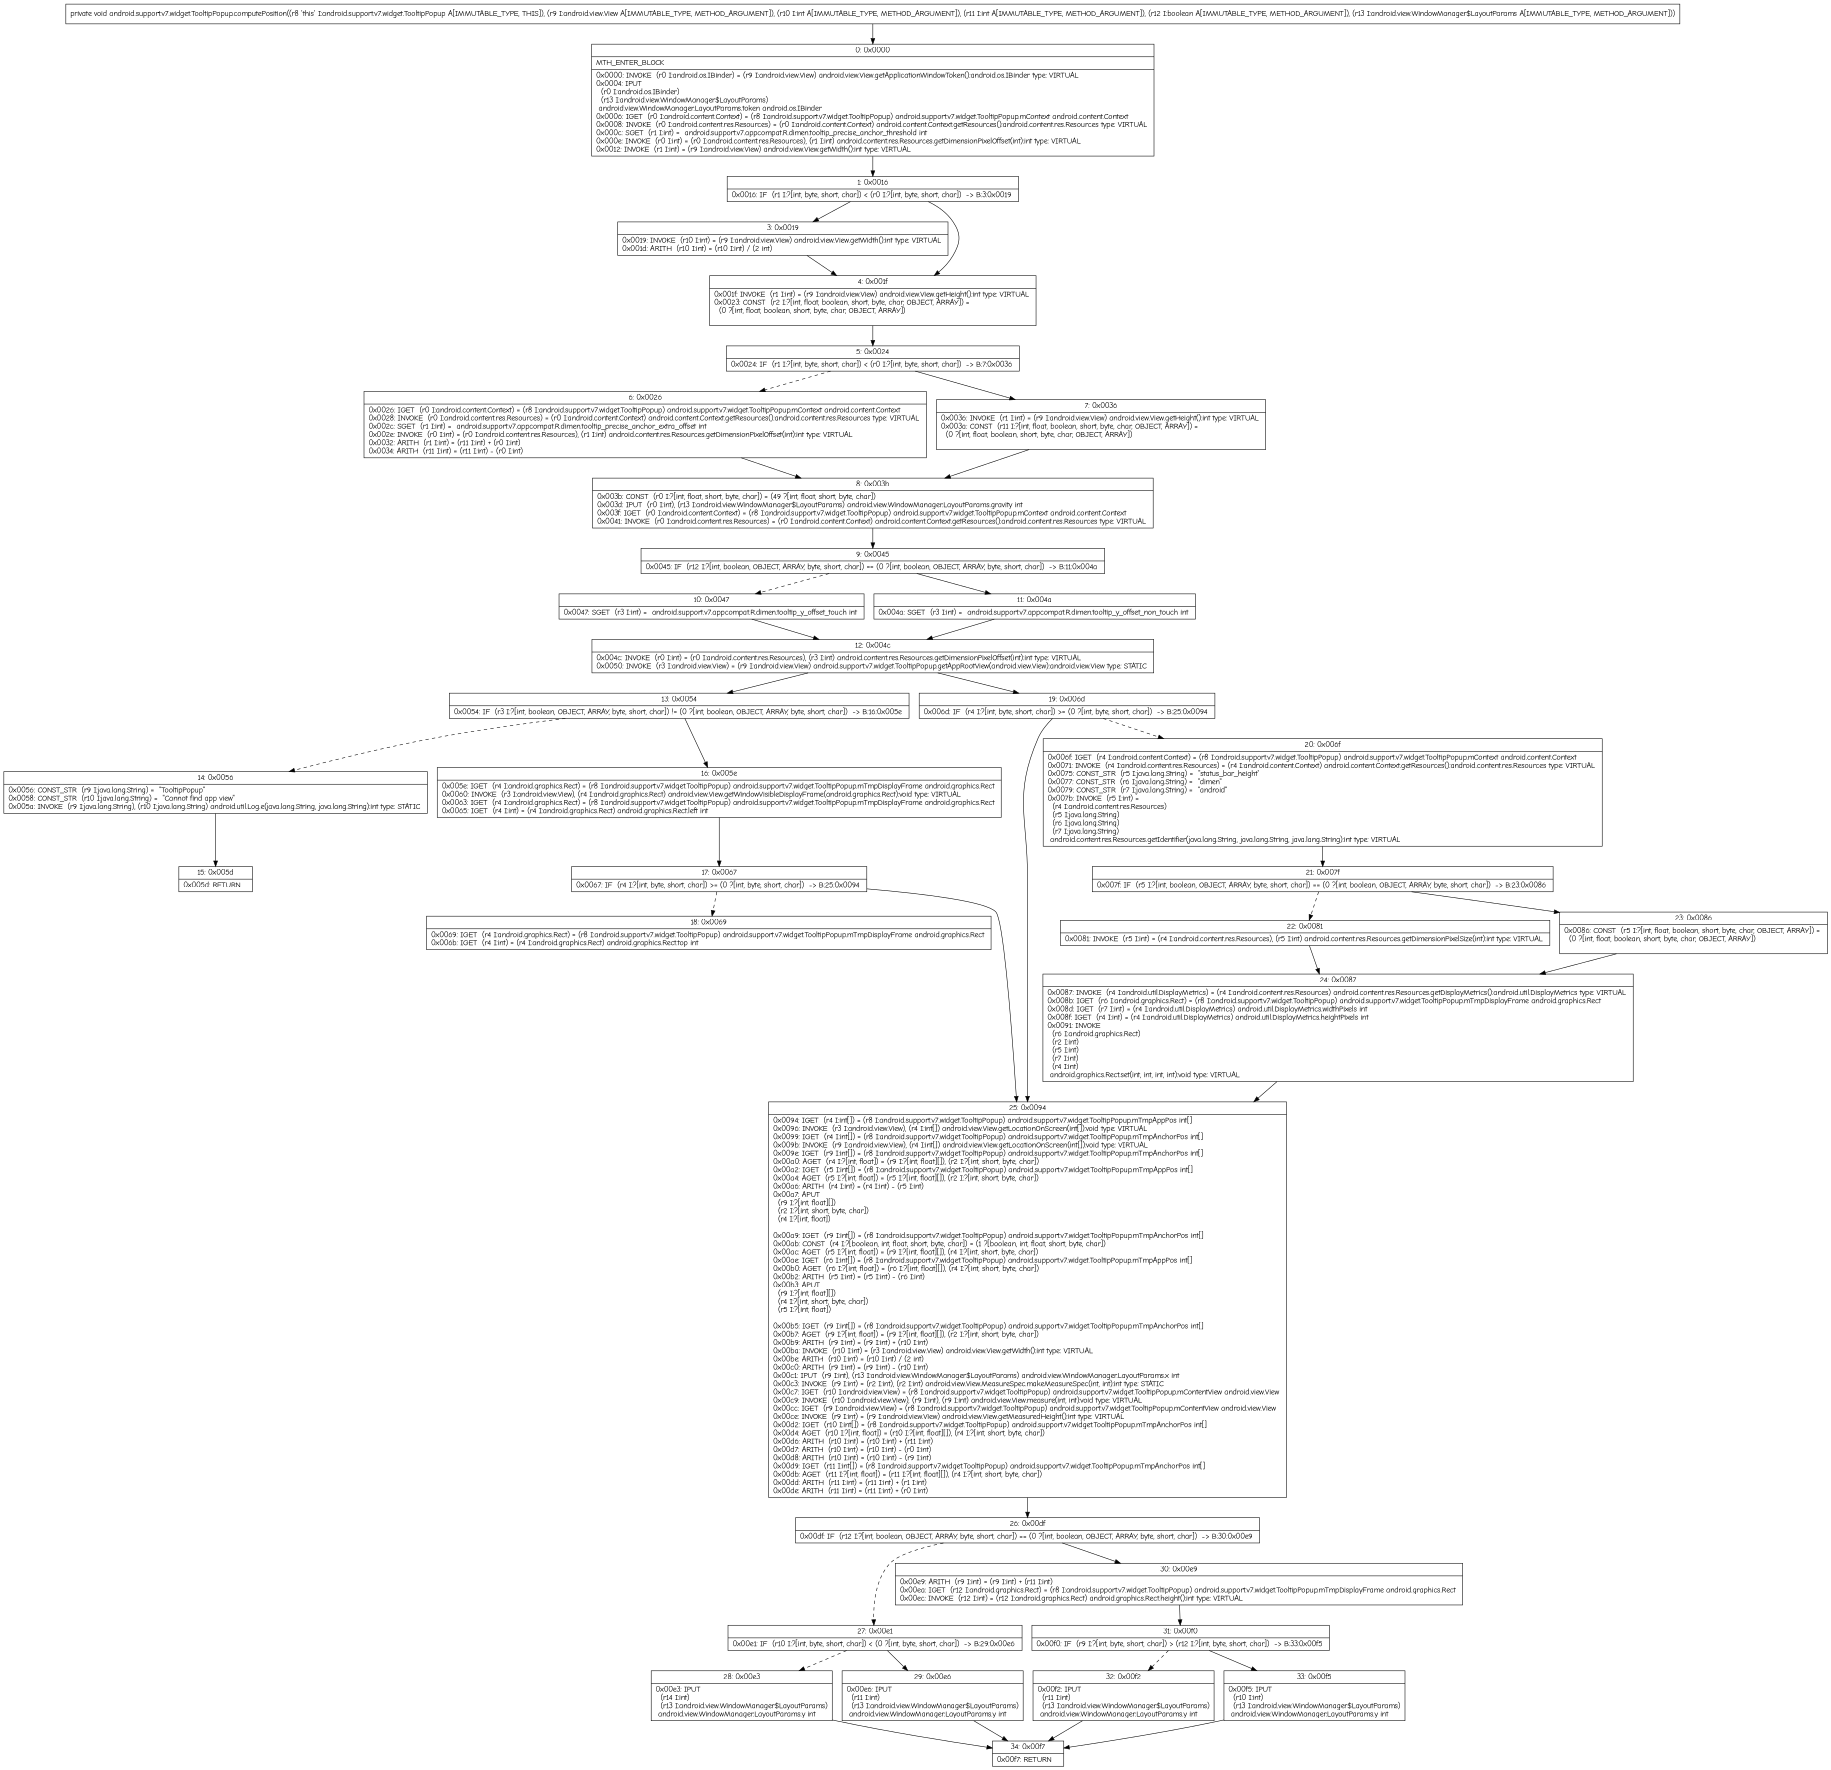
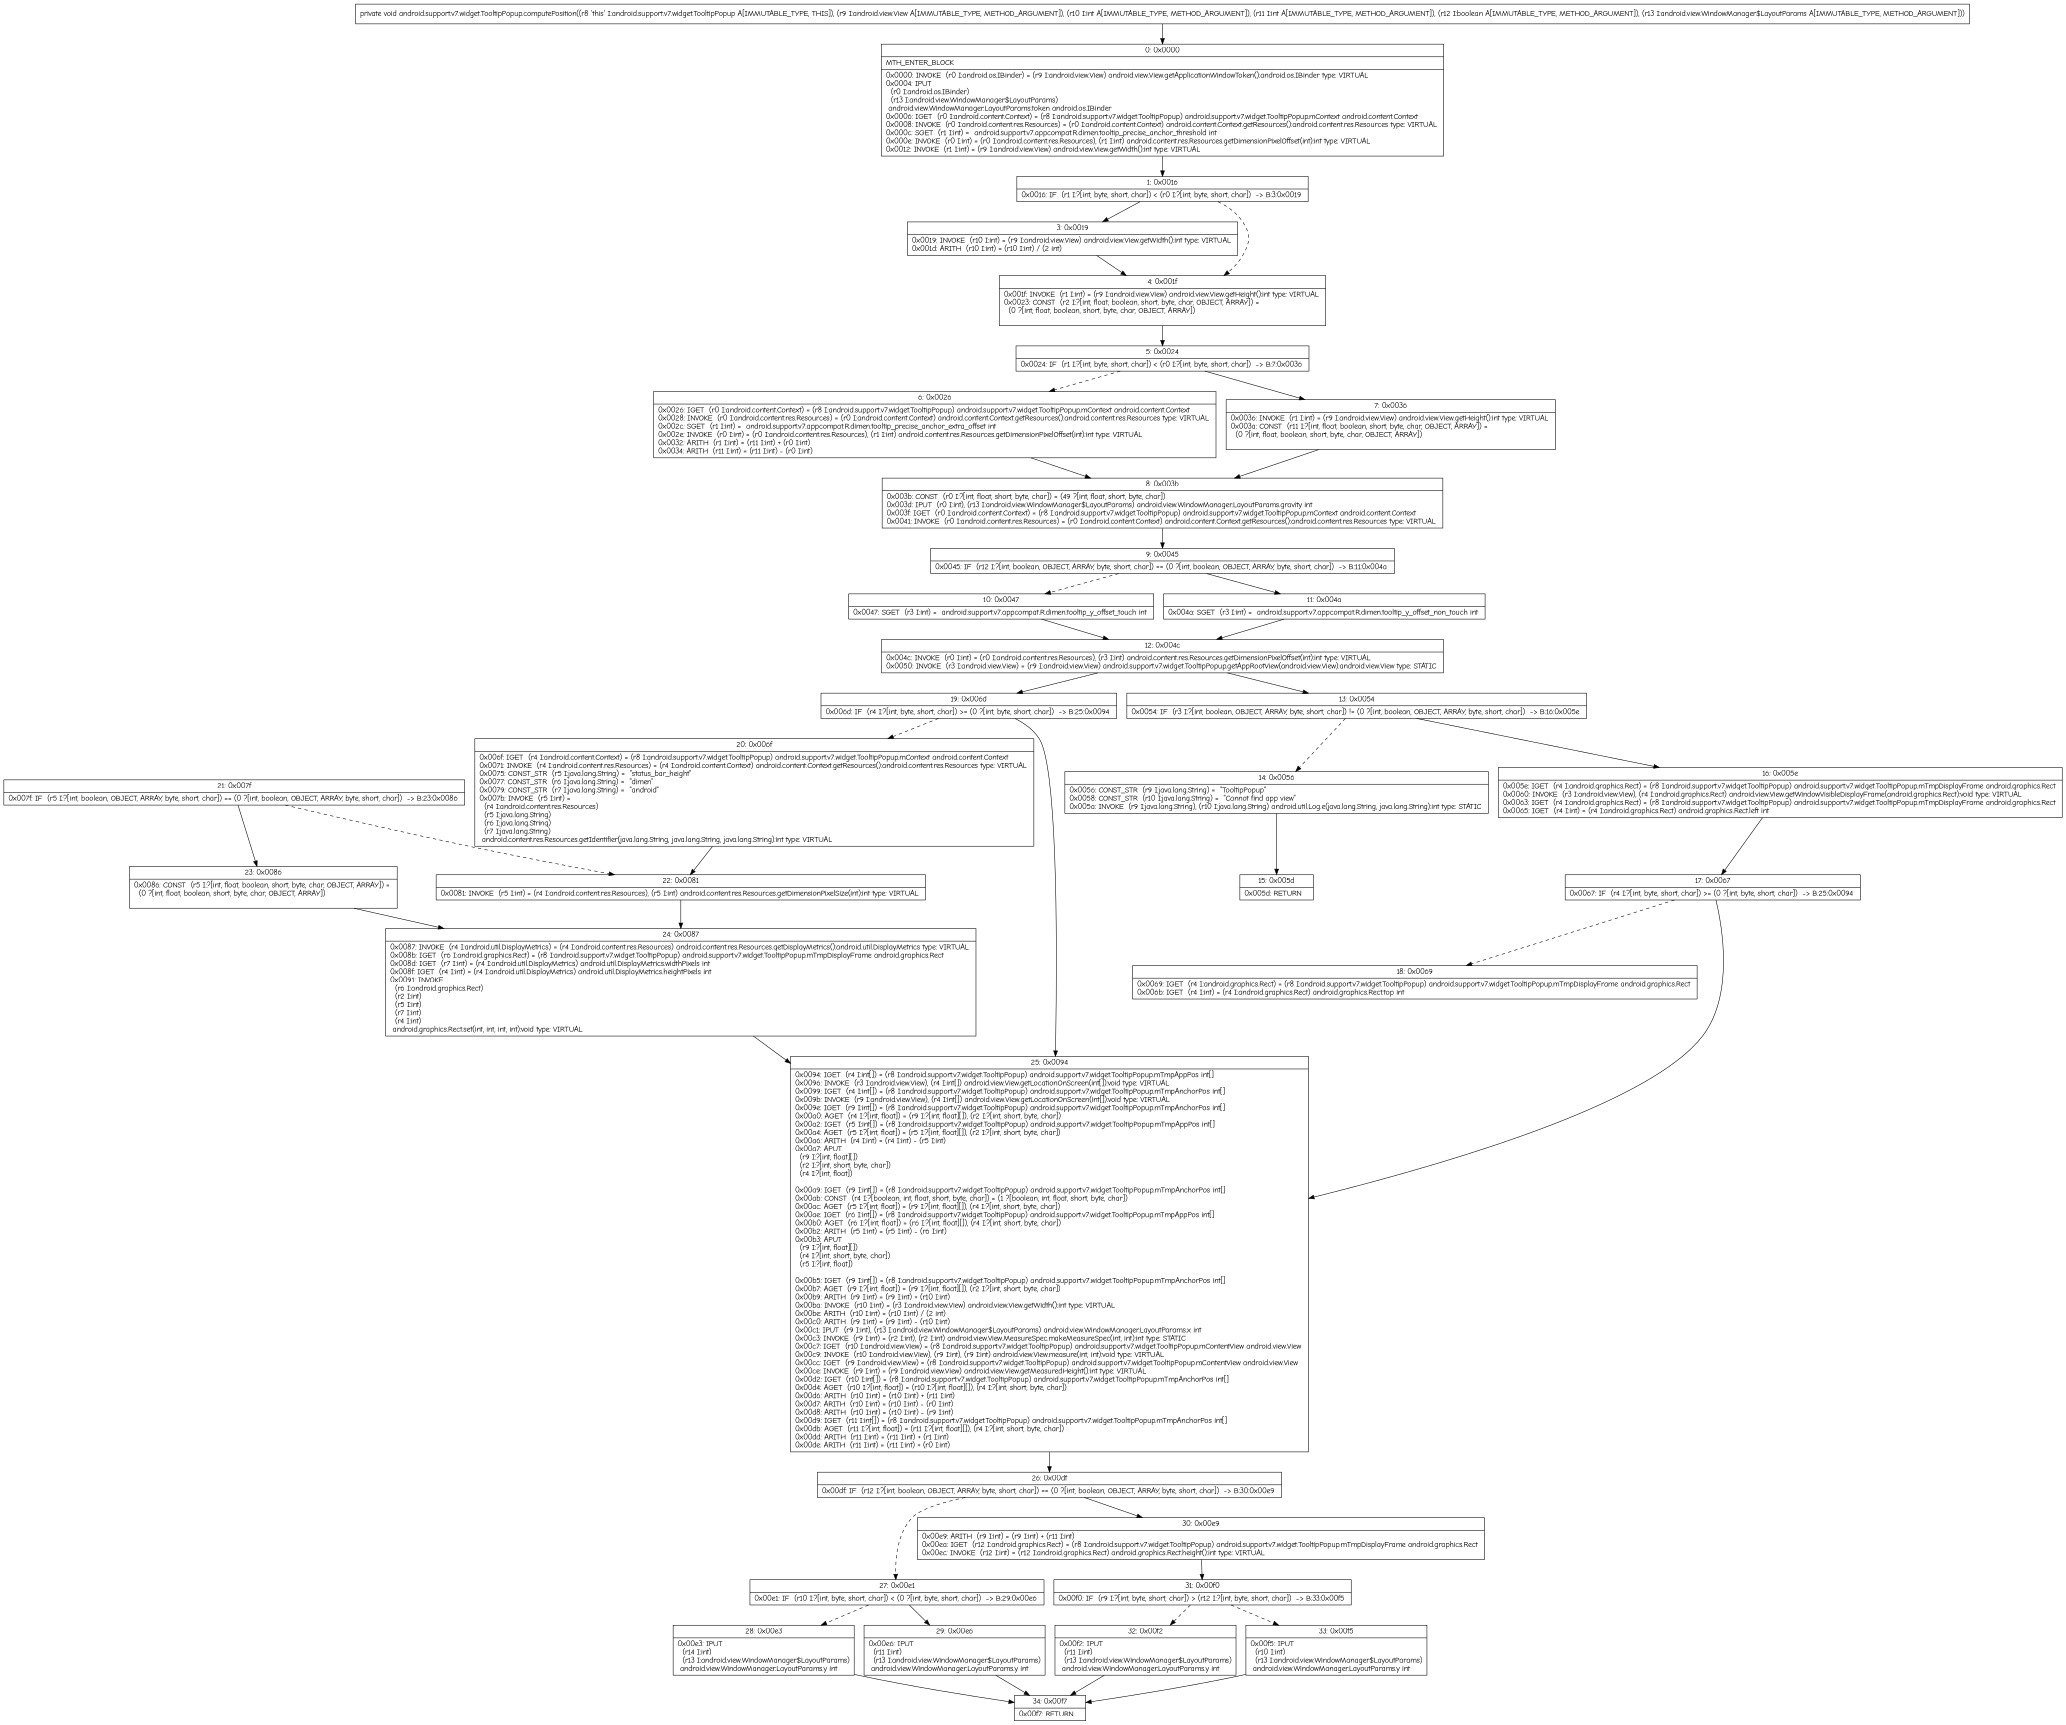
edge "1: 0x0016" -> "4: 0x001f": style solid -> dashed
edge "20: 0x006f" -> "21: 0x007f": now "20: 0x006f" -> "22: 0x0081"
edge "31: 0x00f0" -> "33: 0x00f5": style solid -> dashed
